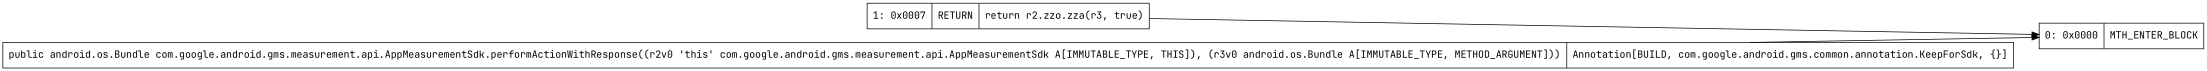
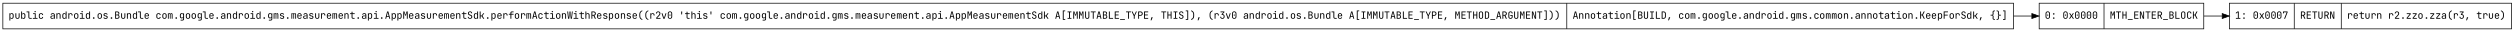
edge "1: 0x0007" -> "0: 0x0000": reversed
